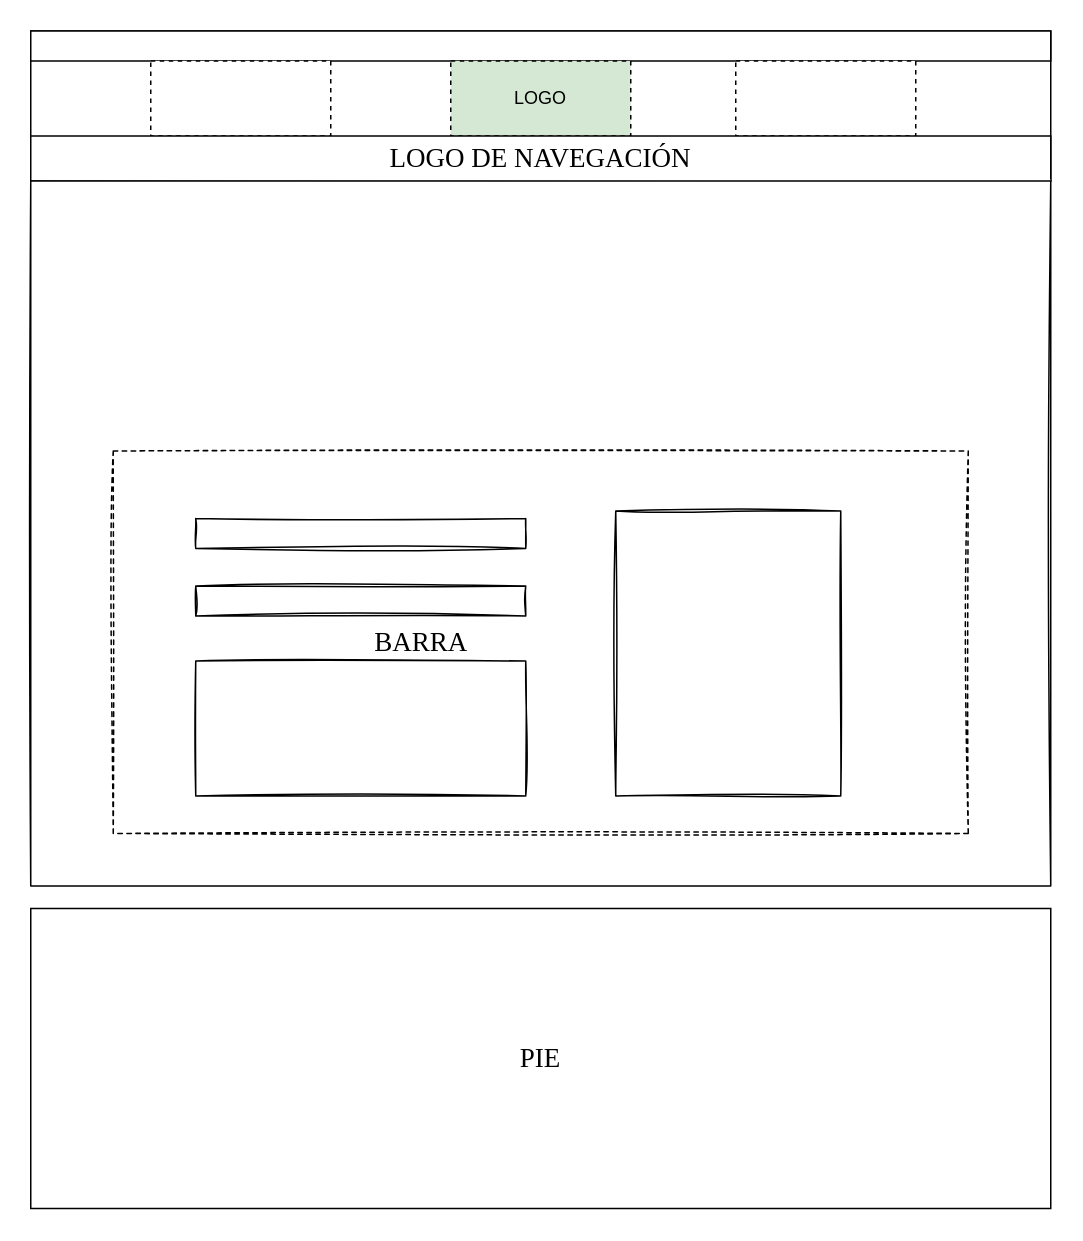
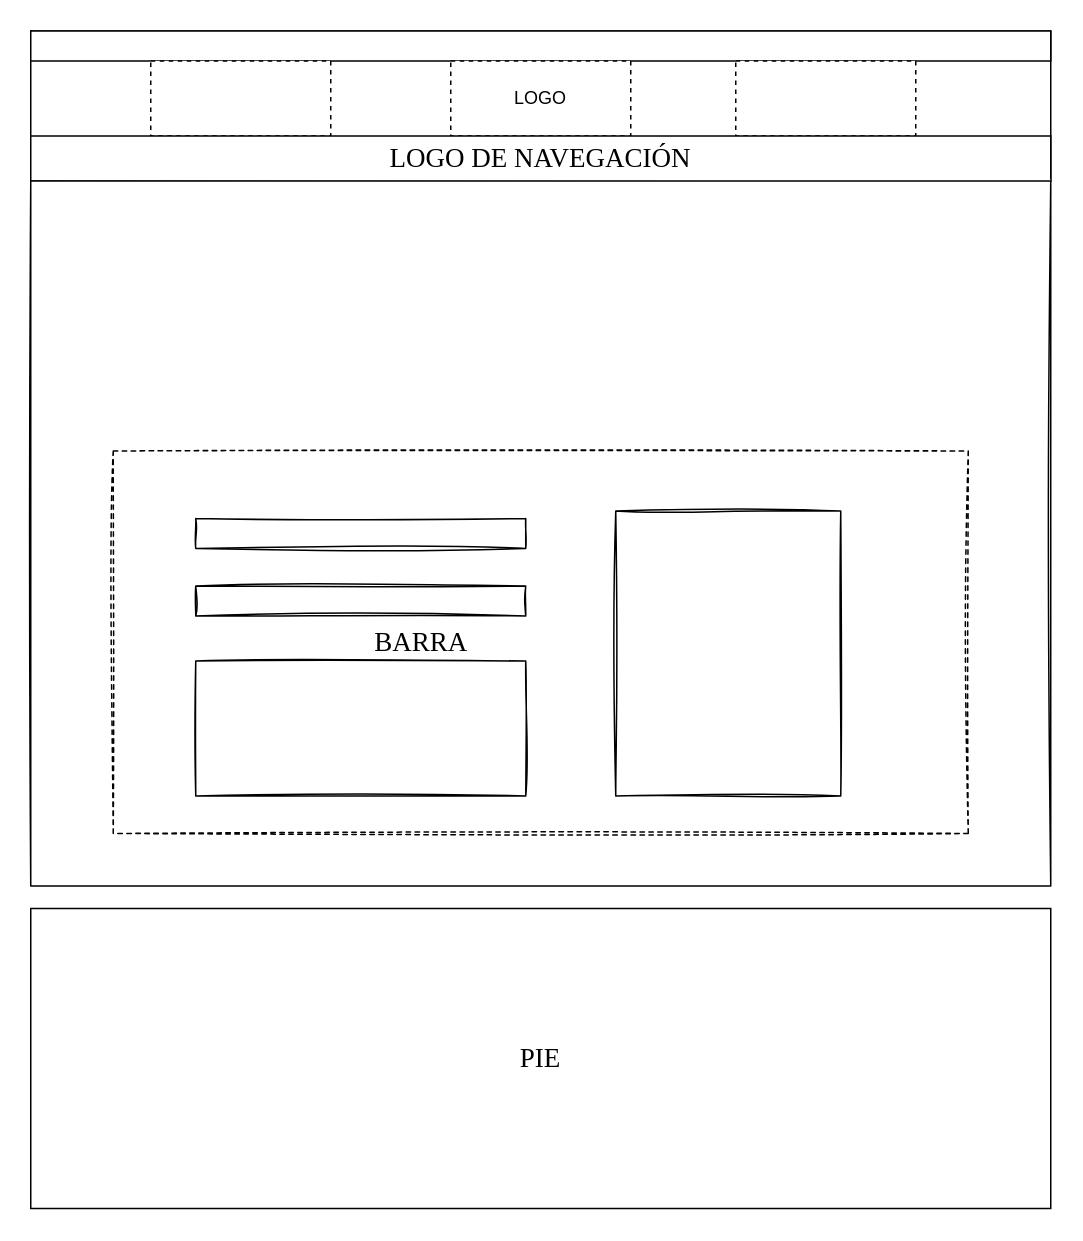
node "LOGO": fillcolor #d5e8d4 -> #ffffff
